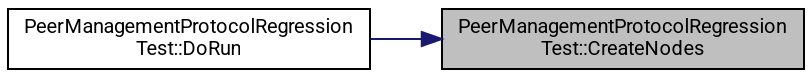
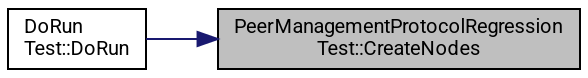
node "PeerManagementProtocolRegression Test::DoRun": label "PeerManagementProtocolRegression Test::DoRun" -> "DoRun Test::DoRun"
